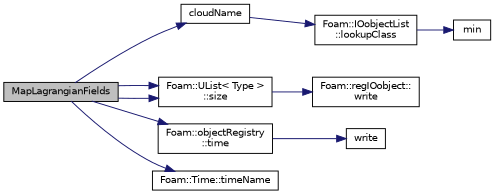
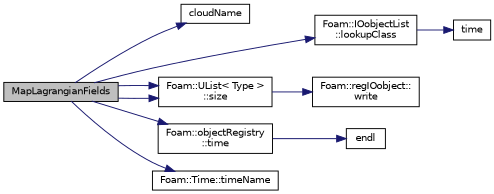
edge "cloudName" -> "Foam::IOobjectList ::lookupClass": now "MapLagrangianFields" -> "Foam::IOobjectList ::lookupClass"
node "min": label "min" -> "time"
node "write": label "write" -> "endl"
